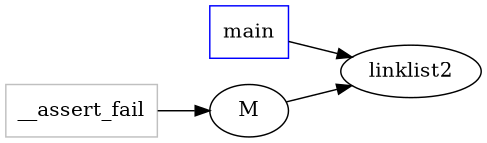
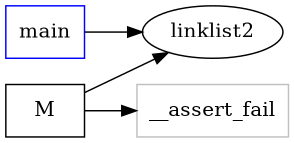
edge "__assert_fail" -> "M": reversed
node "M": shape ellipse -> box
